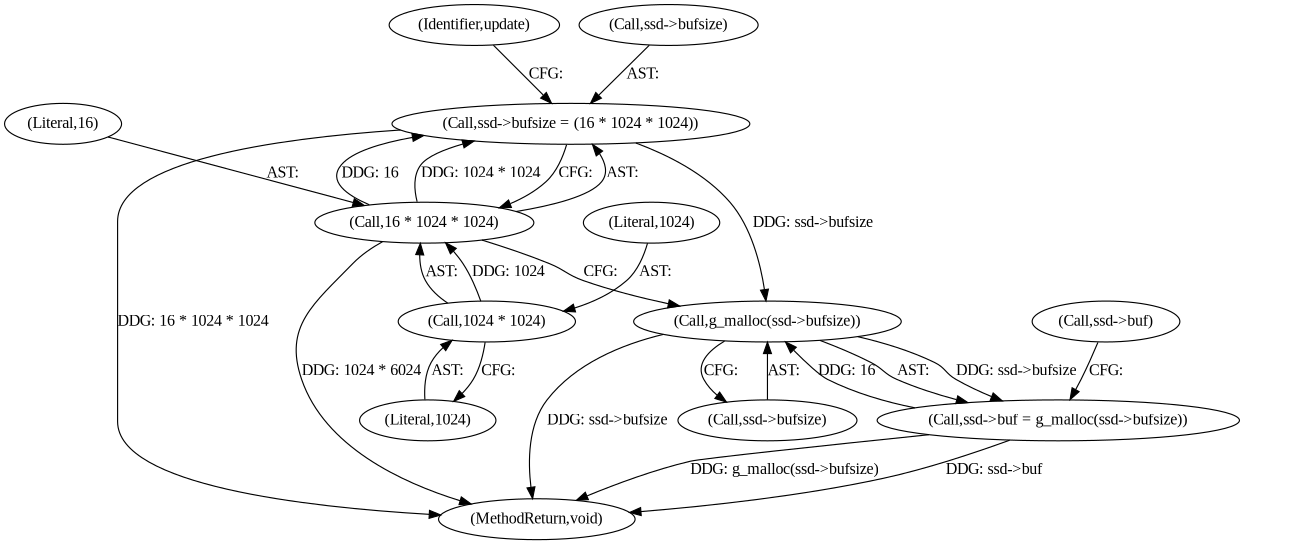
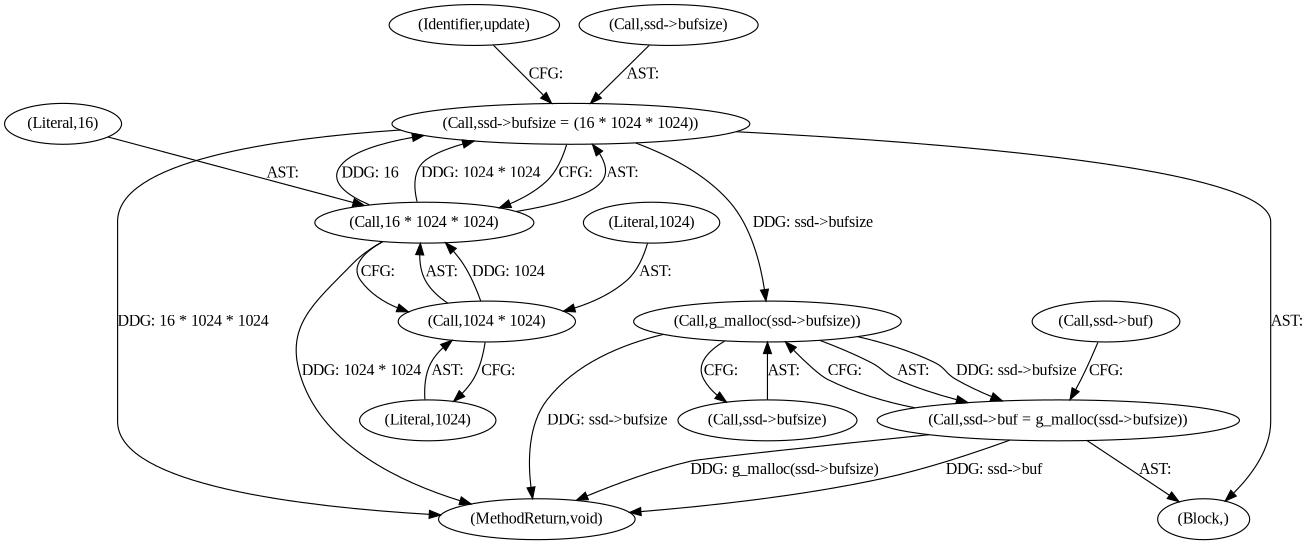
edge "(Call,16 * 1024 * 1024)" -> "(Call,g_malloc(ssd->bufsize))": now "(Call,16 * 1024 * 1024)" -> "(Call,1024 * 1024)"
edge "(Call,16 * 1024 * 1024)" -> "(MethodReturn,void)": label "DDG: 1024 * 6024" -> "DDG: 1024 * 1024"
edge "(Call,ssd->buf = g_malloc(ssd->bufsize))" -> "(Call,g_malloc(ssd->bufsize))": label "DDG: 16" -> "CFG: "
node "(Block,)": added
